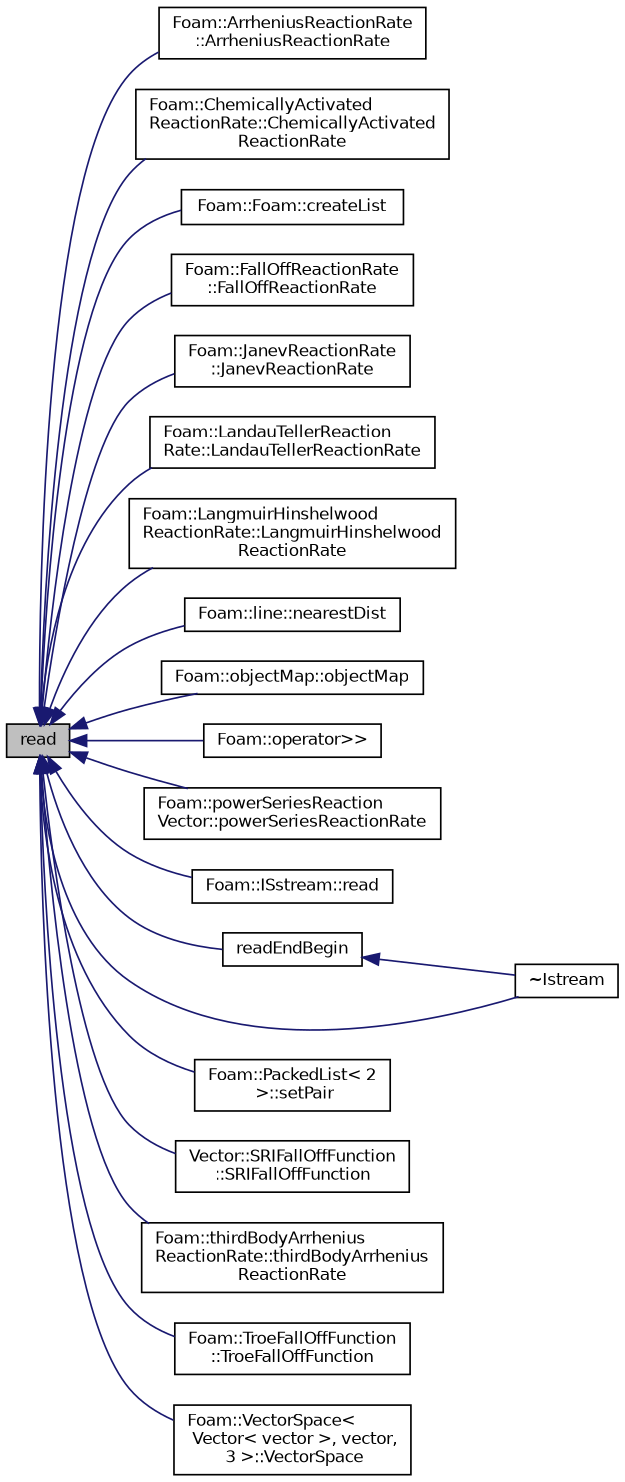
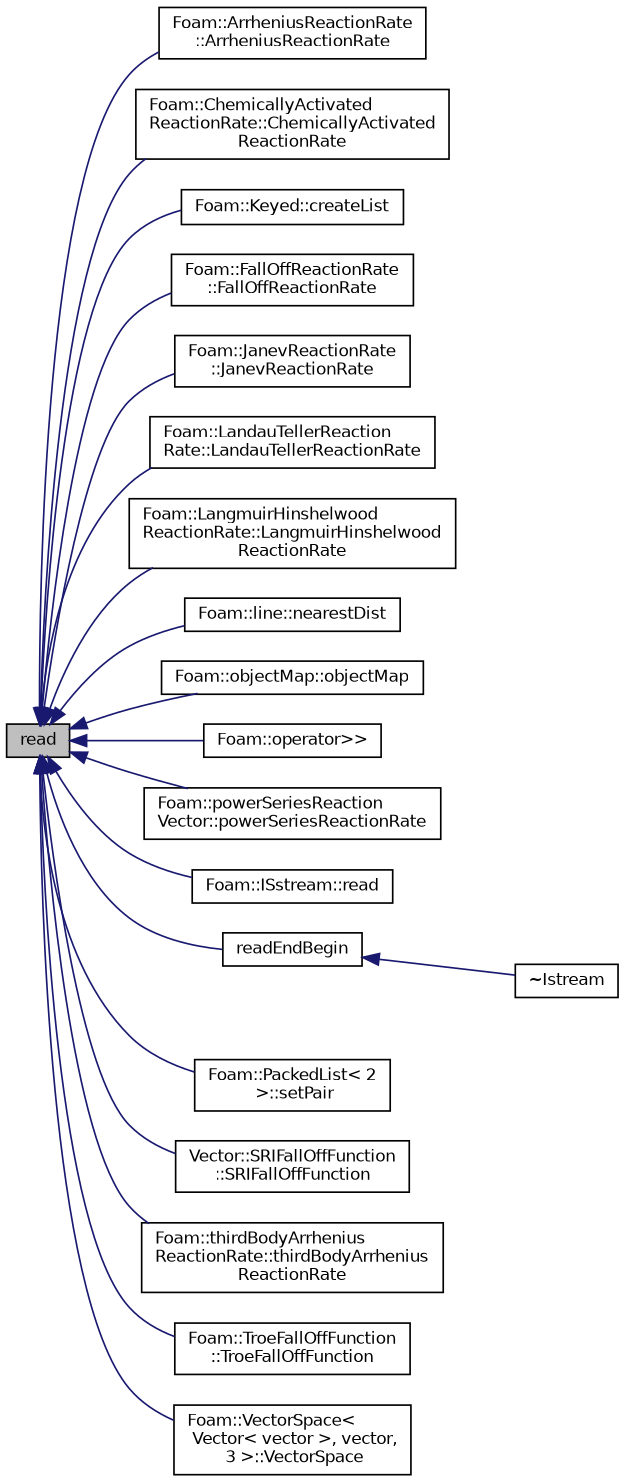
node "Foam::Foam::createList": label "Foam::Foam::createList" -> "Foam::Keyed::createList"
edge "~Istream" -> "read": removed
